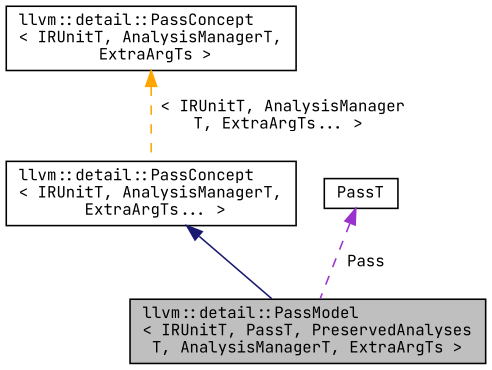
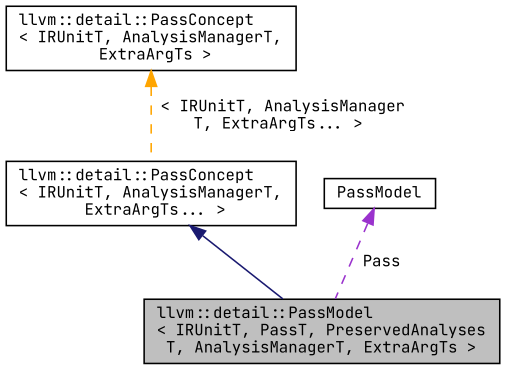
node "PassT": label "PassT" -> "PassModel"
